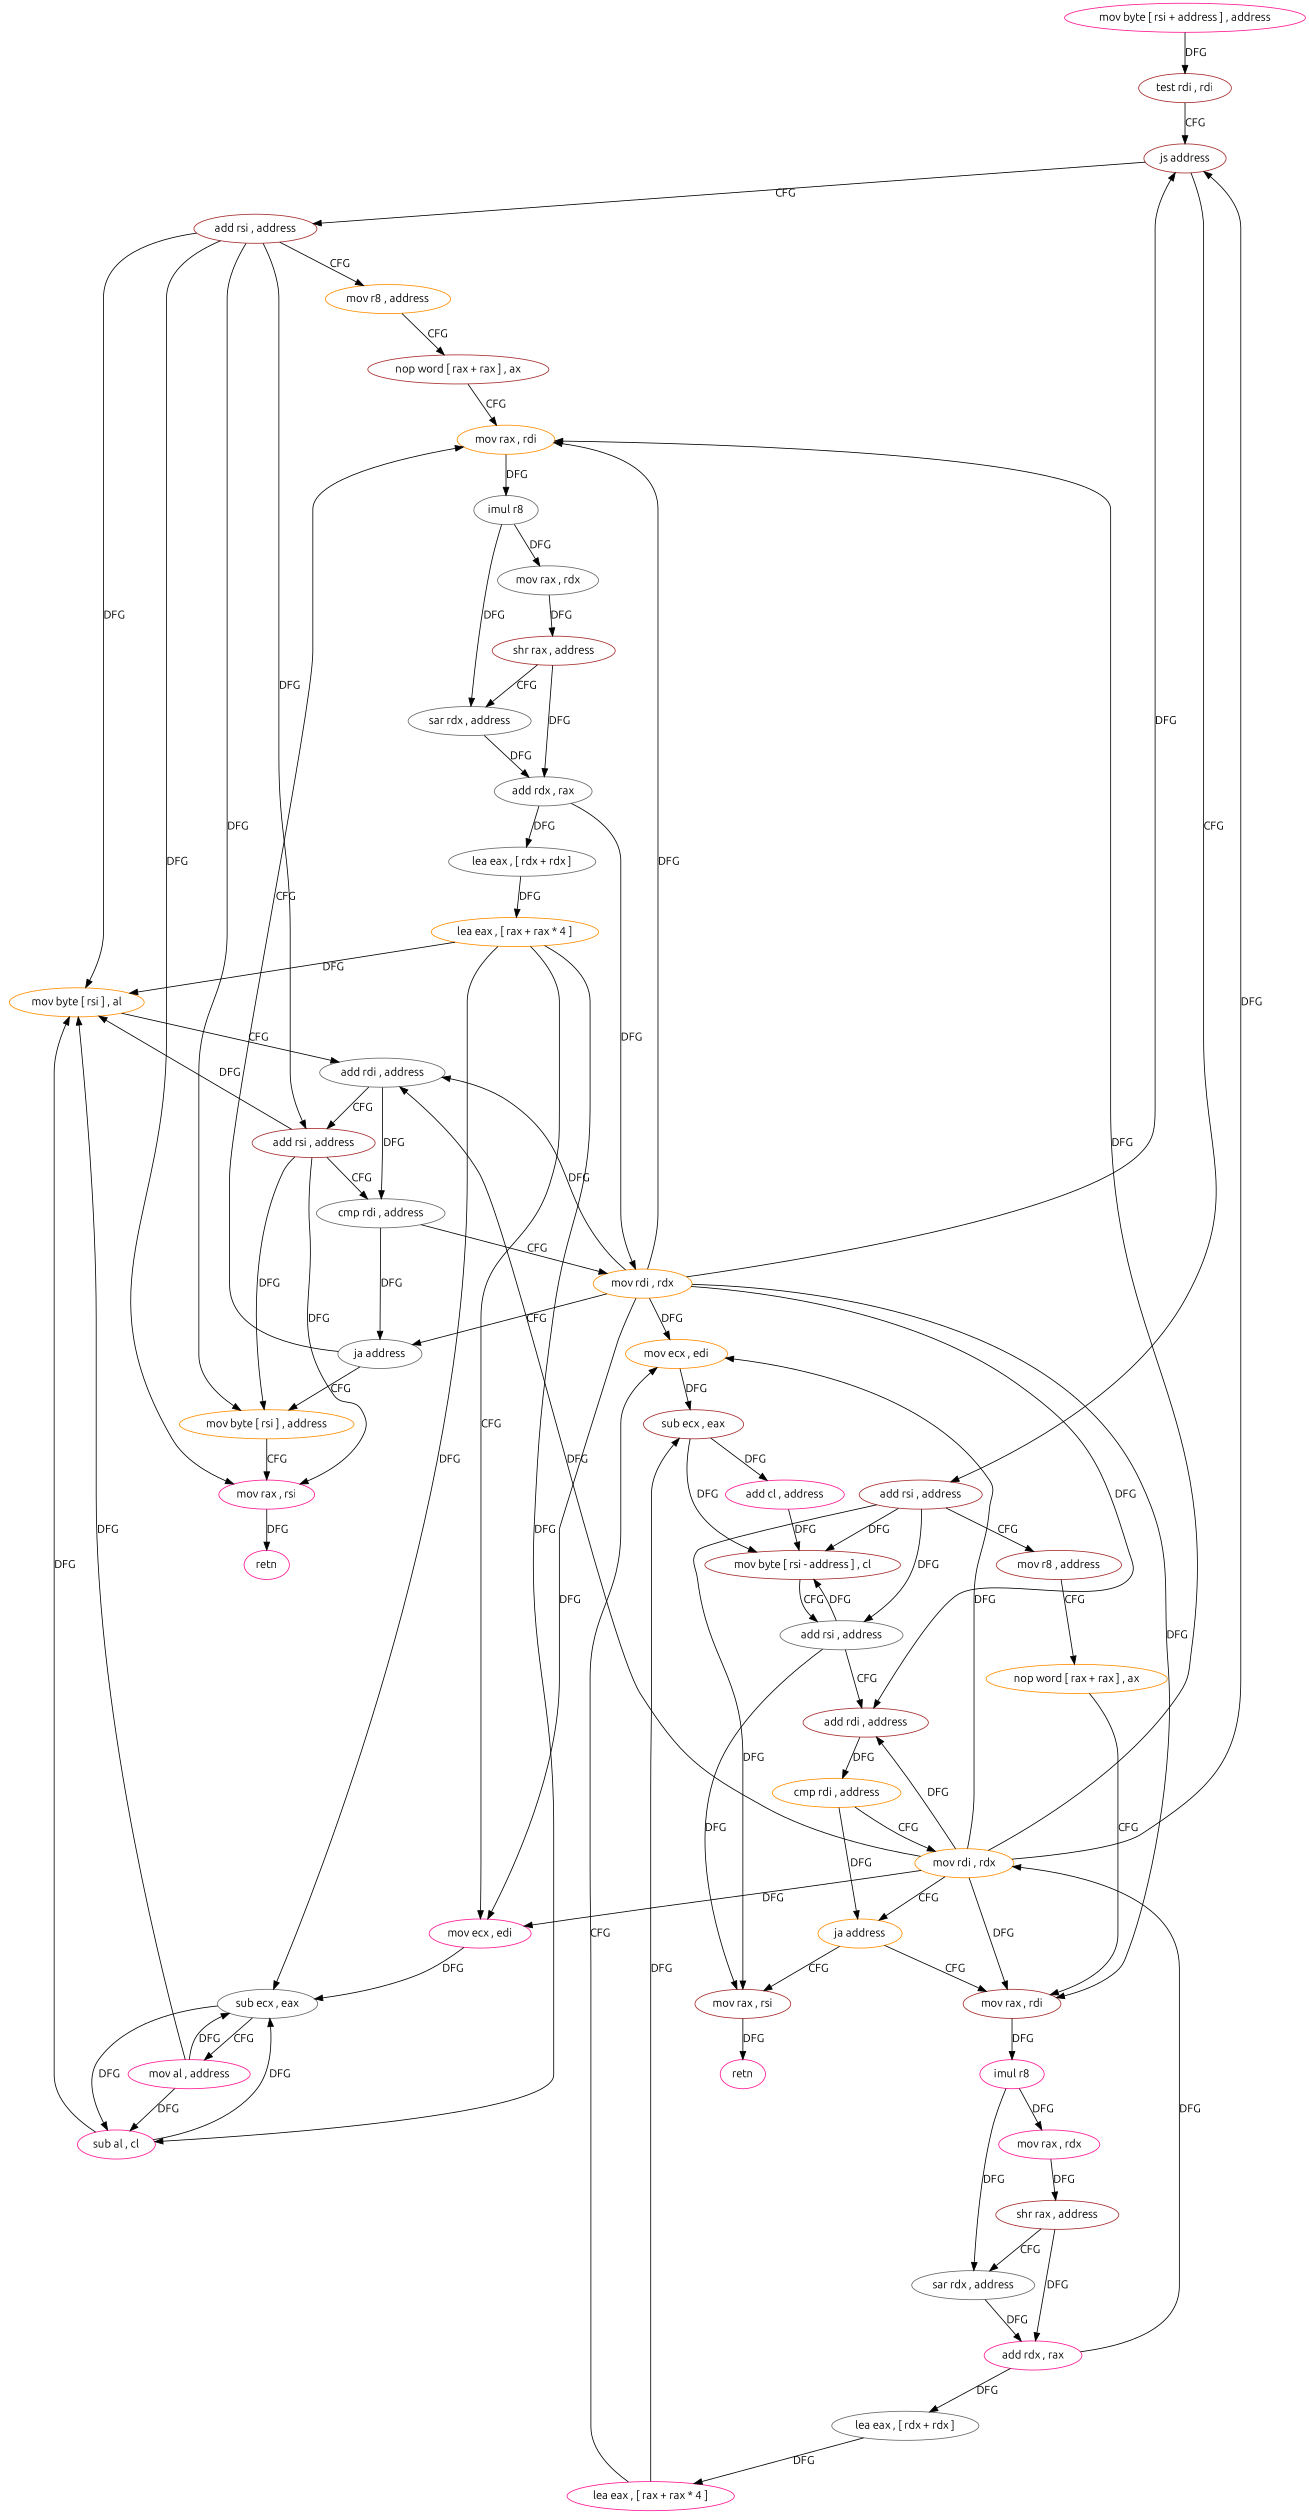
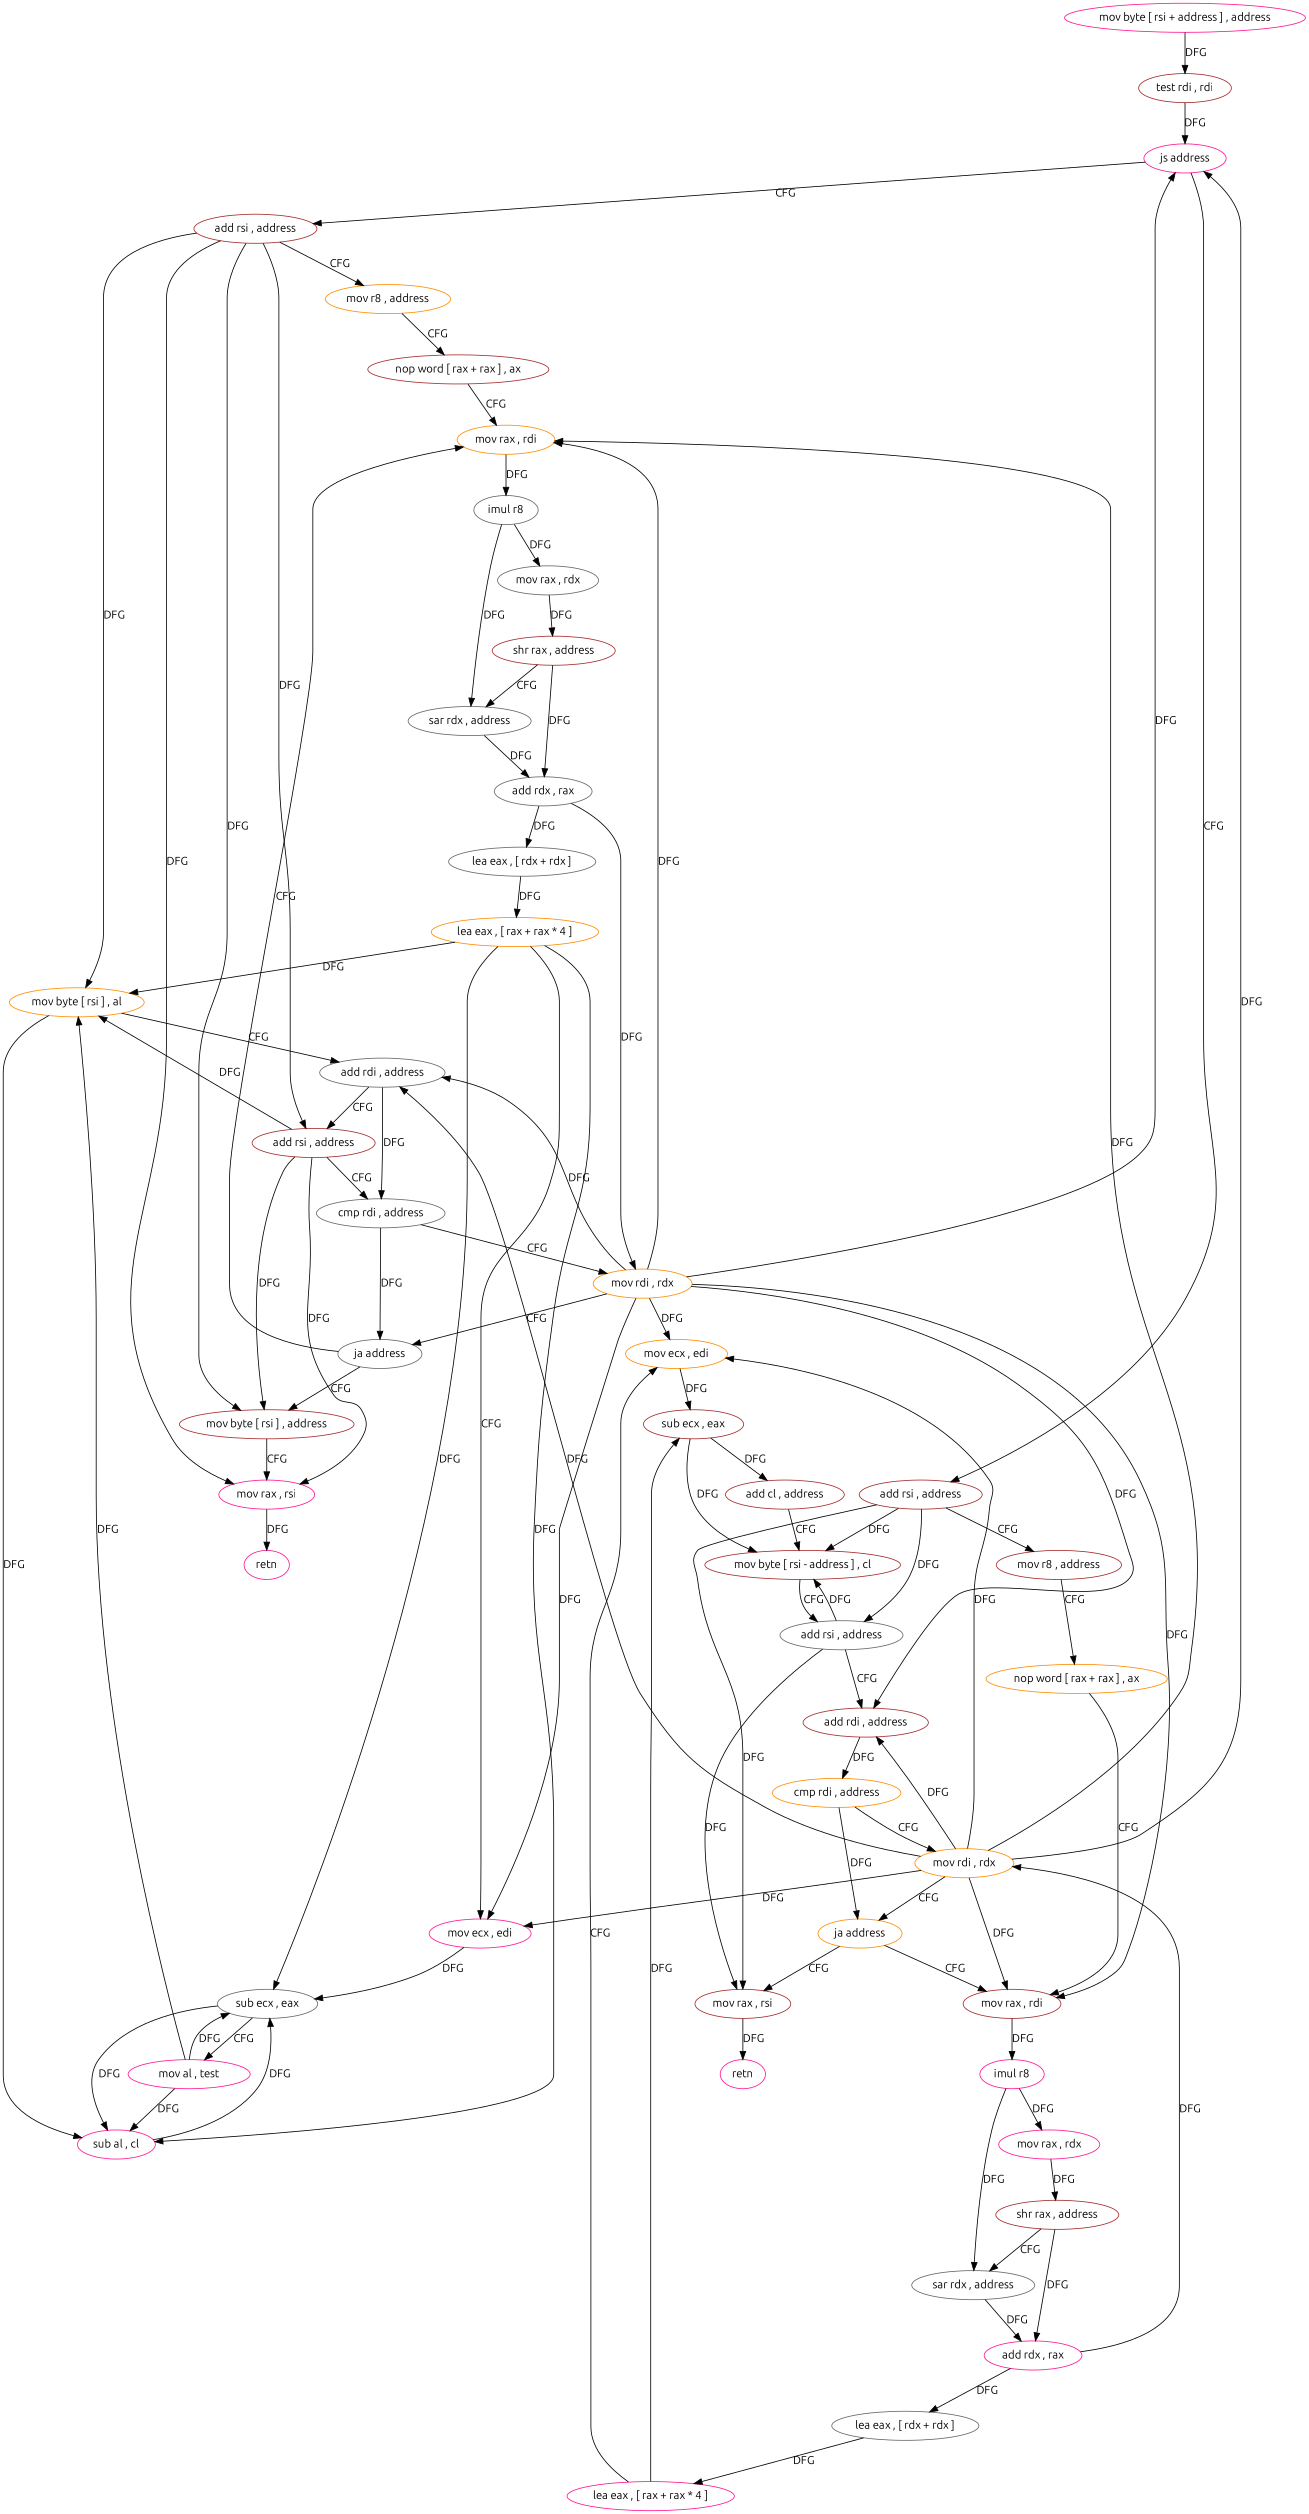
edge "test rdi , rdi" -> "js address": label "CFG" -> "DFG"
node "js address": color brown -> deeppink
node "mov byte [ rsi ] , address": color darkorange -> brown
node "add cl , address": color deeppink -> brown
edge "add cl , address" -> "mov byte [ rsi - address ] , cl": label "DFG" -> "CFG"
edge "sub al , cl" -> "mov byte [ rsi ] , al": reversed
node "mov al , address": label "mov al , address" -> "mov al , test"
